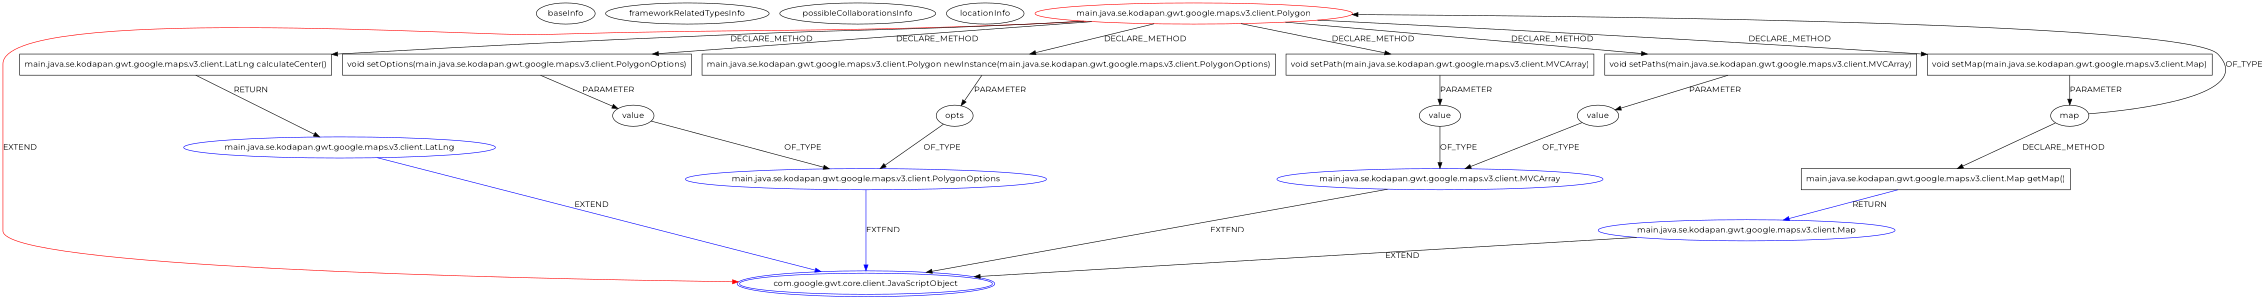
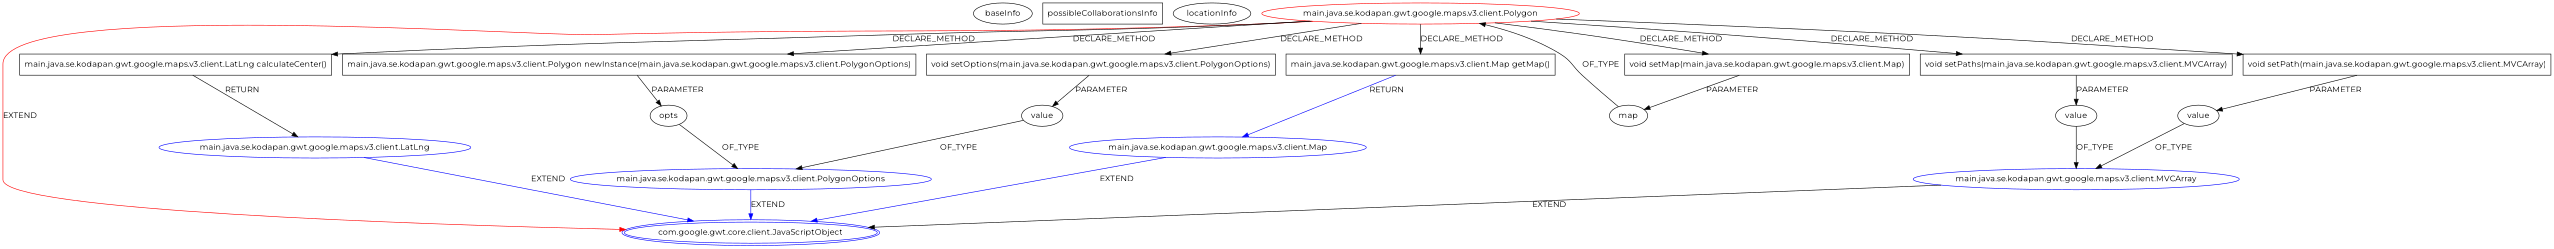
node "frameworkRelatedTypesInfo": removed
node "possibleCollaborationsInfo": shape ellipse -> box
edge "map" -> "main.java.se.kodapan.gwt.google.maps.v3.client.Map getMap()": now "main.java.se.kodapan.gwt.google.maps.v3.client.Polygon" -> "main.java.se.kodapan.gwt.google.maps.v3.client.Map getMap()"
edge "main.java.se.kodapan.gwt.google.maps.v3.client.Map" -> "com.google.gwt.core.client.JavaScriptObject": color black -> blue
